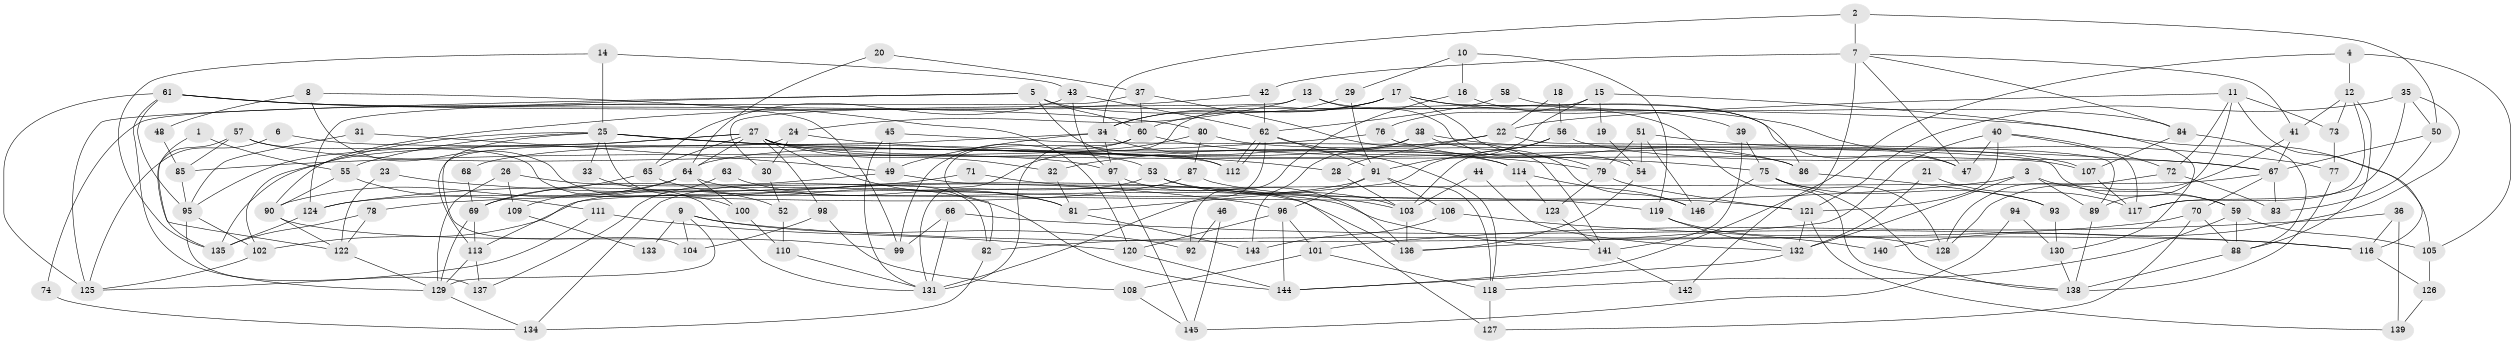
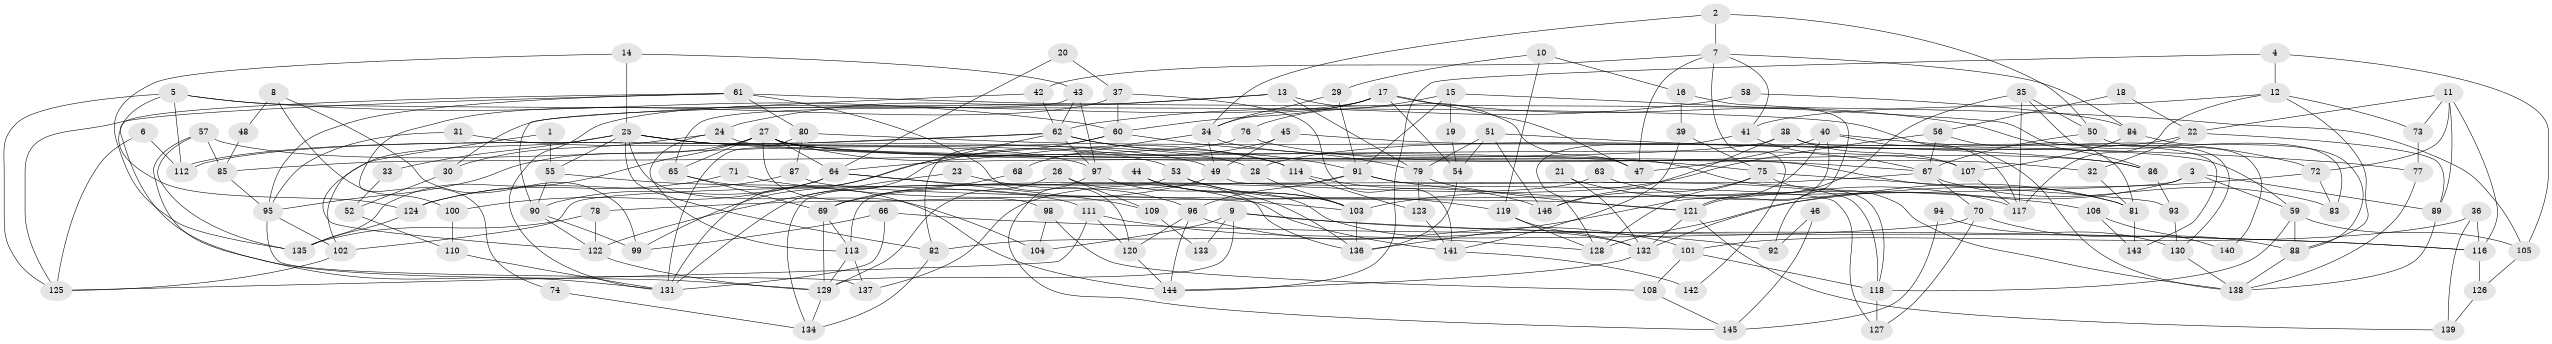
edge "34" -- "97": now "62" -- "97"
edge "111" -- "128": added
